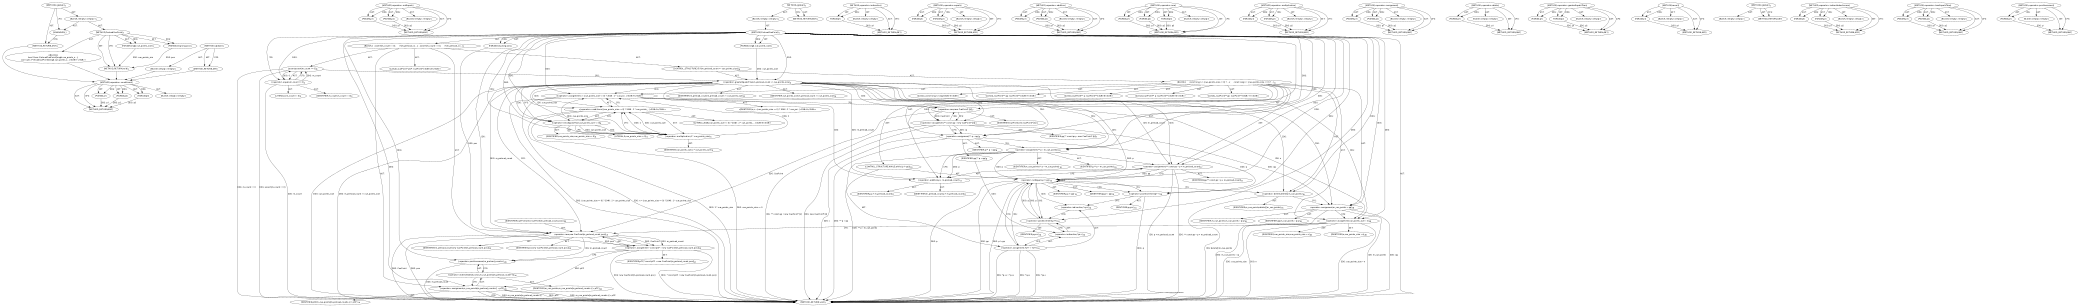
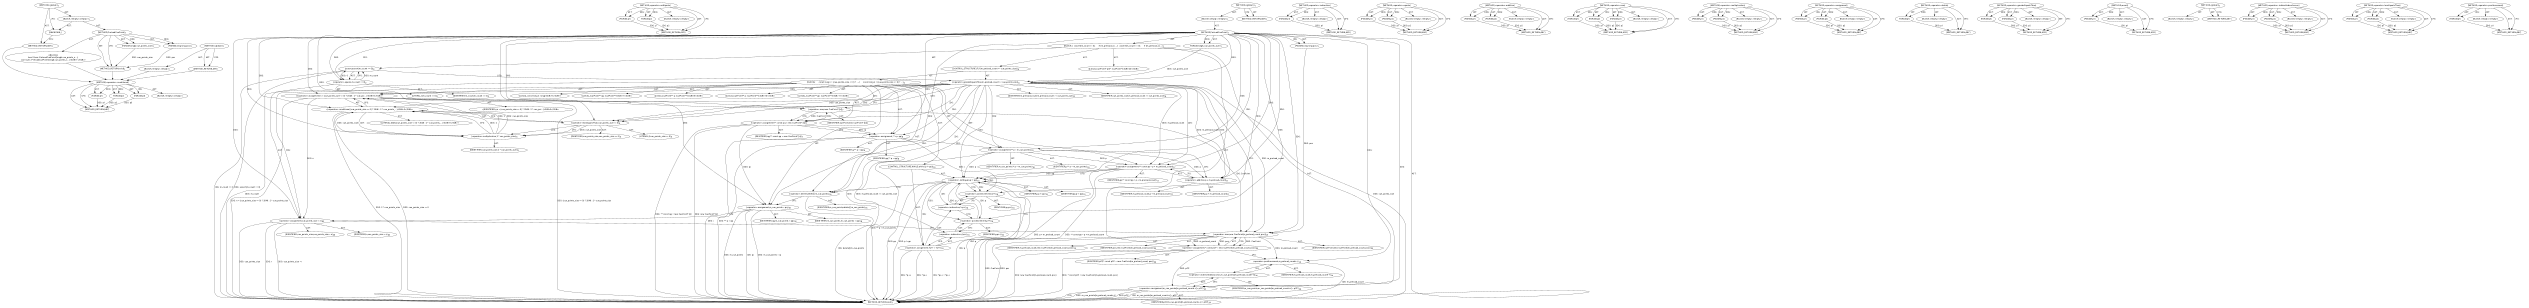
edge "(<operator>.indirection,*q++)" -> "(<operator>.postIncrement,q++)": added, label "AST:"
edge "(IDENTIFIER,CuePoint,new CuePoint(m_preload_count, pos))" -> "(<operator>.new,new CuePoint(m_preload_count, pos))": reversed
node "(IDENTIFIER,m_preload_count,m_preload_count++)": added
